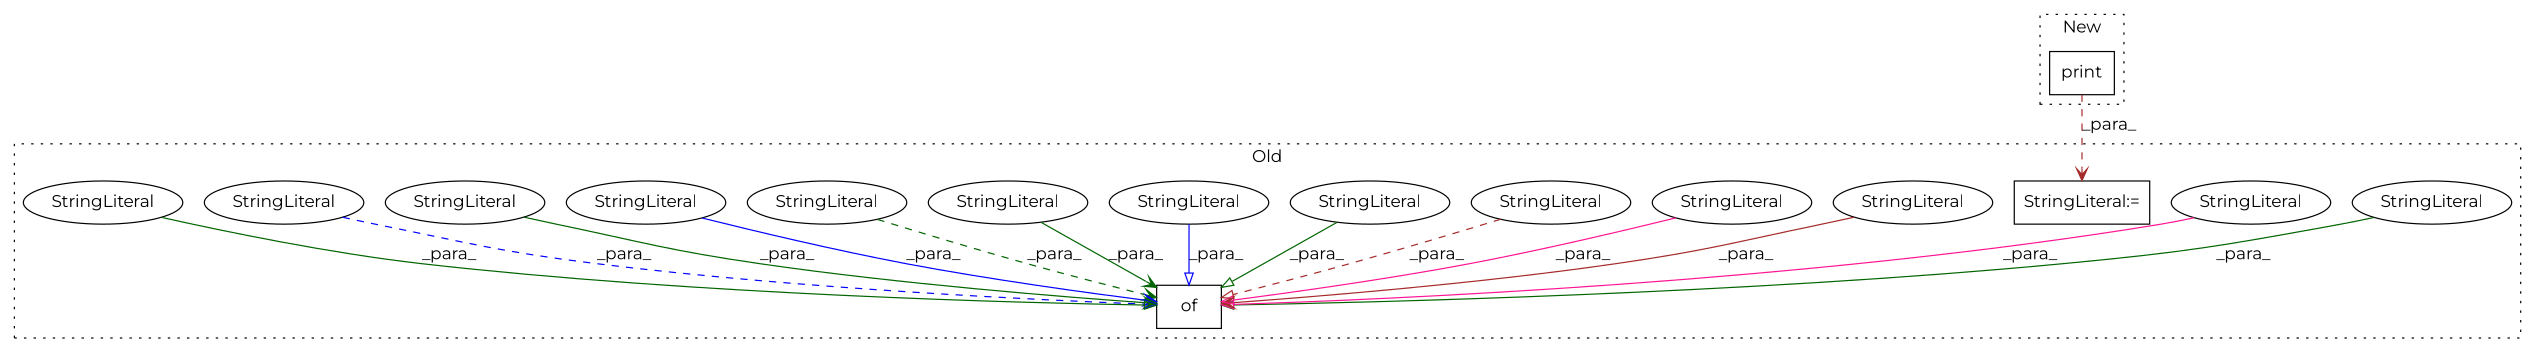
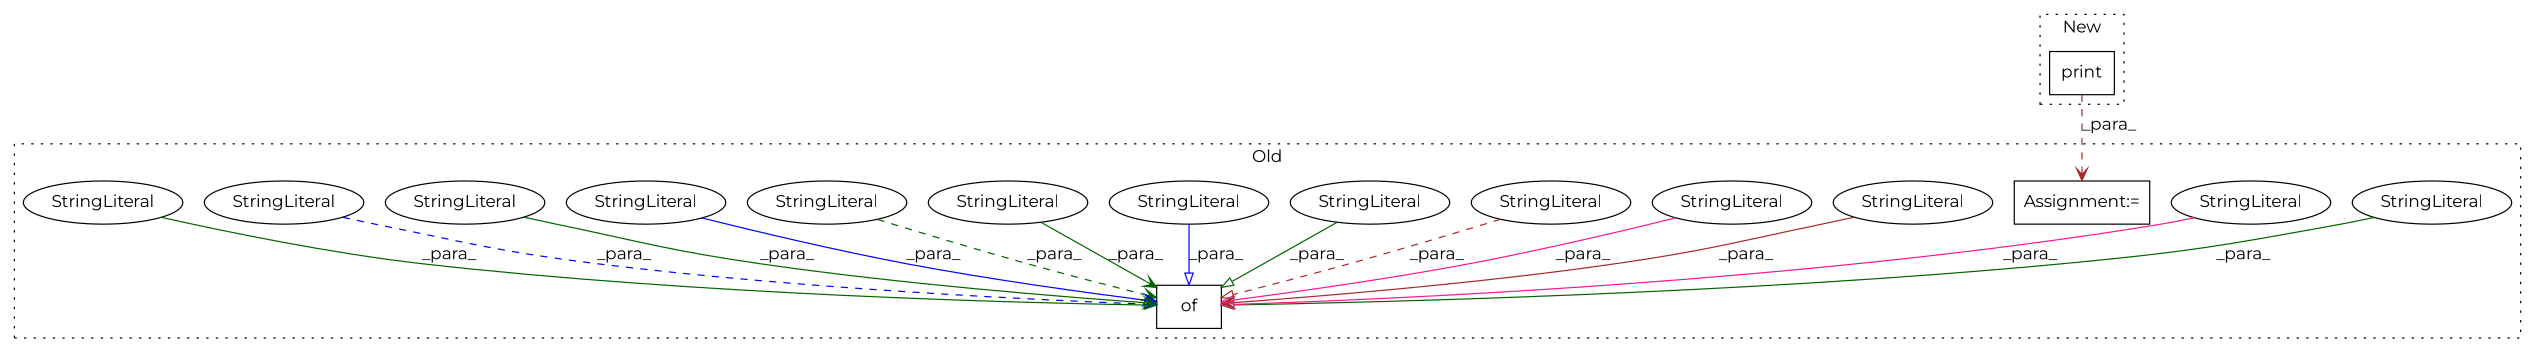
node "StringLiteral:=": label "StringLiteral:=" -> "Assignment:="
